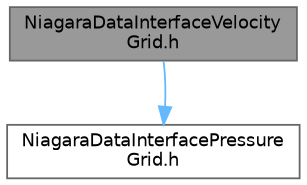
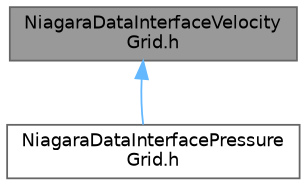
edge "NiagaraDataInterfaceVelocity Grid.h" -> "NiagaraDataInterfacePressure Grid.h": reversed
